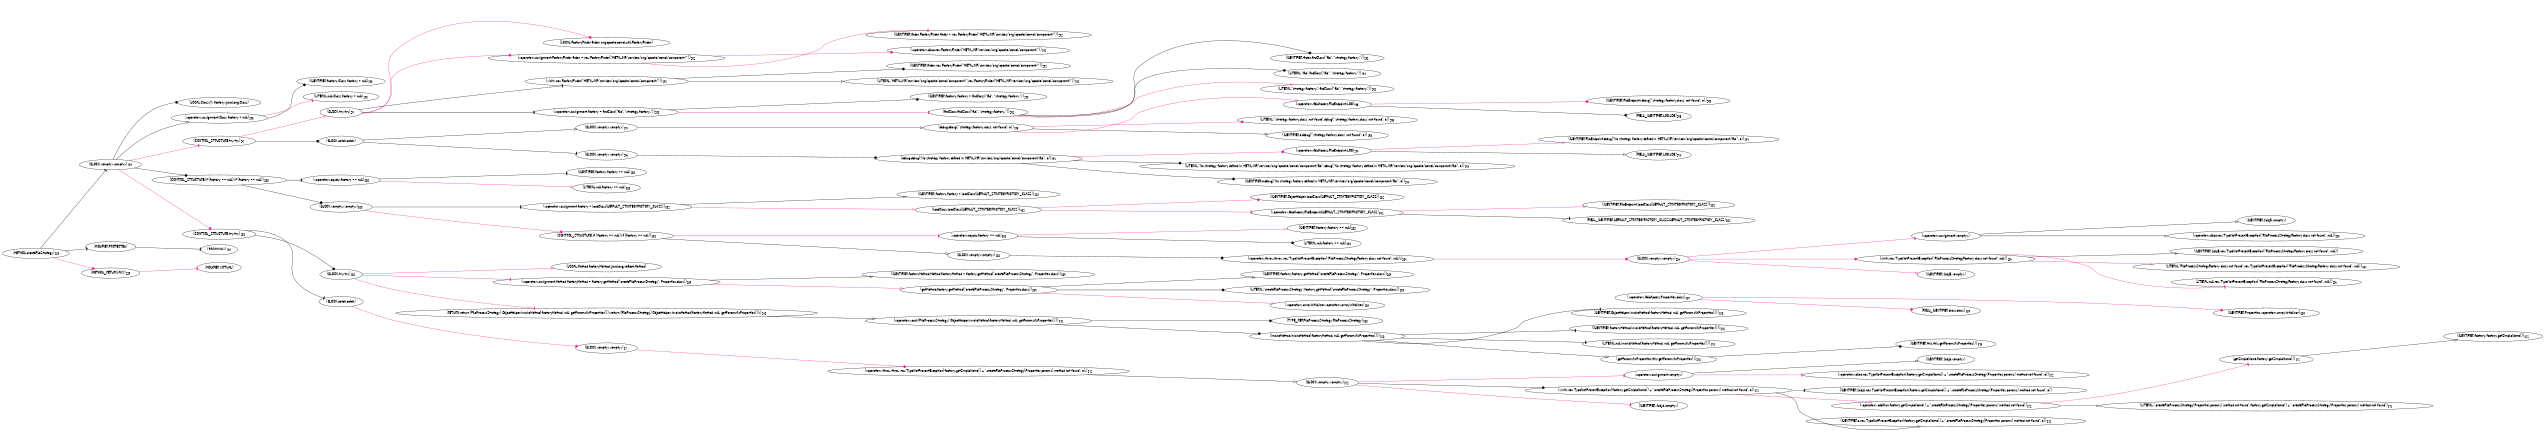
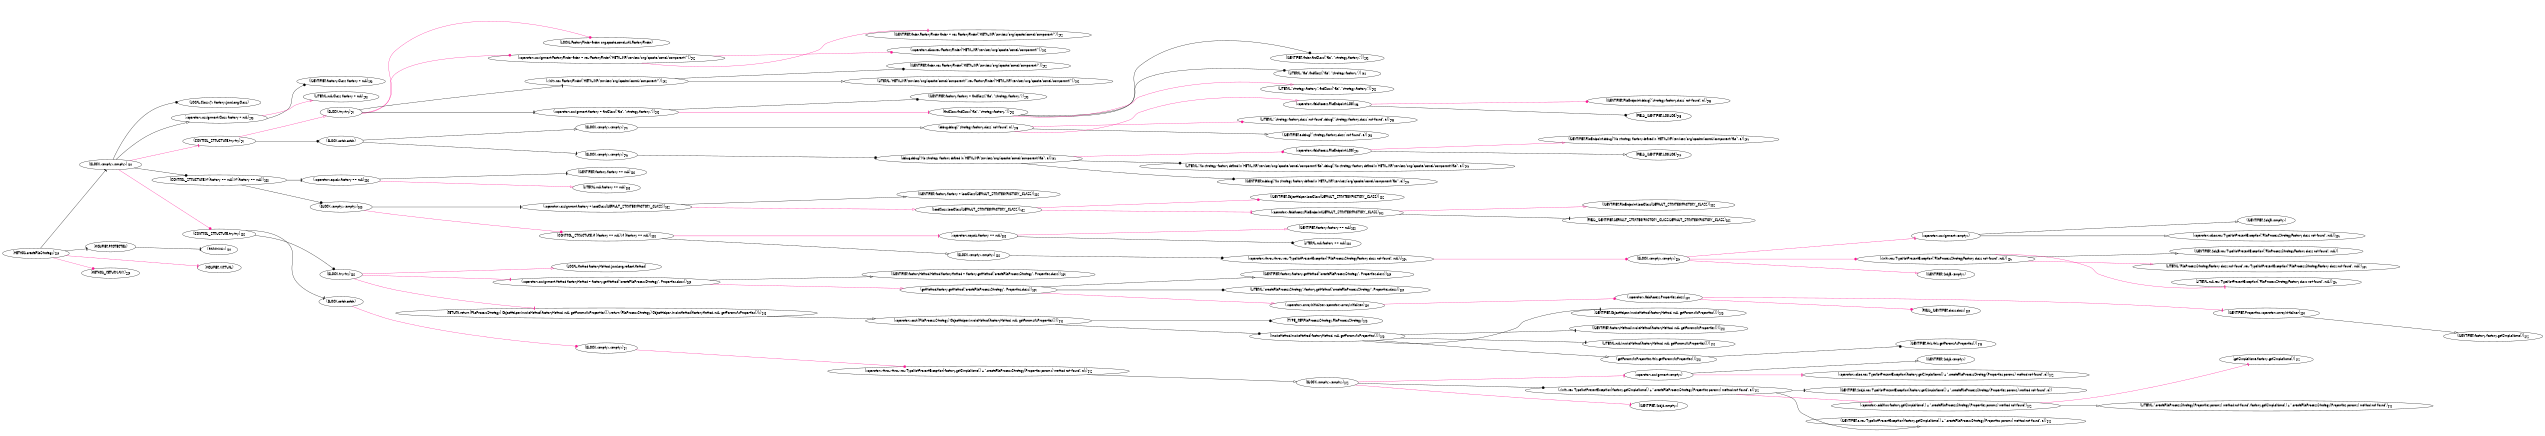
edge "(<operator>.assignment,Class factory = null)" -> "(LITERAL,null,Class factory = null)": arrowhead tee -> onormal
edge "(METHOD_RETURN,ANY)" -> "(MODIFIER,VIRTUAL)": now "(METHOD,createFileStrategy)" -> "(MODIFIER,VIRTUAL)"
edge "(<operator>.fieldAccess,Properties.class)" -> "(IDENTIFIER,Properties,<operator>.arrayInitializer)": arrowhead dot -> tee
edge "(<operator>.arrayInitializer,<operator>.arrayInitializer)" -> "(<operator>.fieldAccess,Properties.class)": added
node "(TYPE_REF,FileProcessStrategy,FileProcessStrategy)": text "330" -> "310"
edge "(getSimpleName,factory.getSimpleName())" -> "(IDENTIFIER,factory,factory.getSimpleName())": now "(IDENTIFIER,Properties,<operator>.arrayInitializer)" -> "(IDENTIFIER,factory,factory.getSimpleName())"
